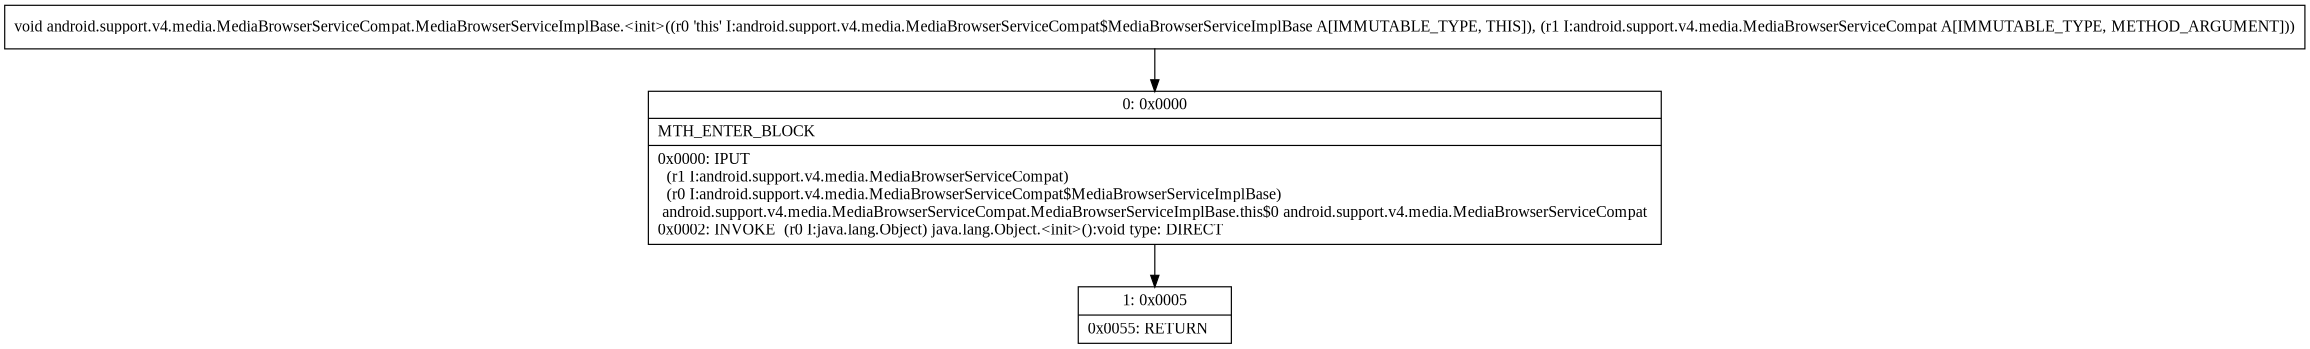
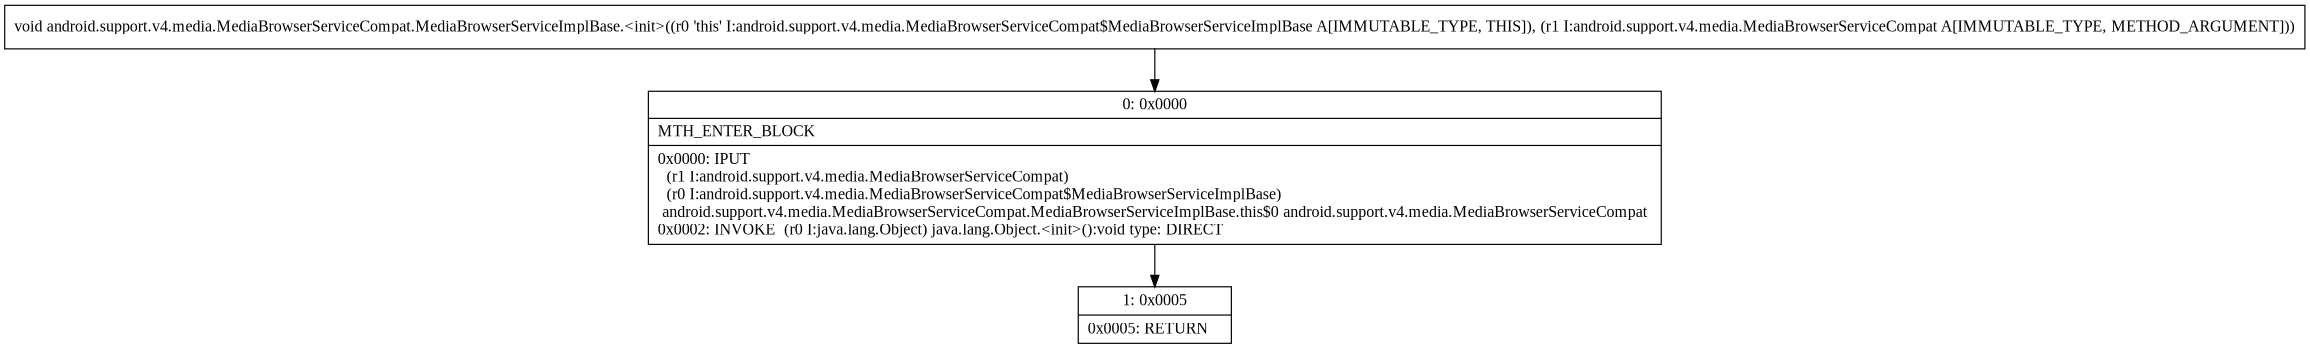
node "1: 0x0005": text "0x0055: RETURN" -> "0x0005: RETURN"
